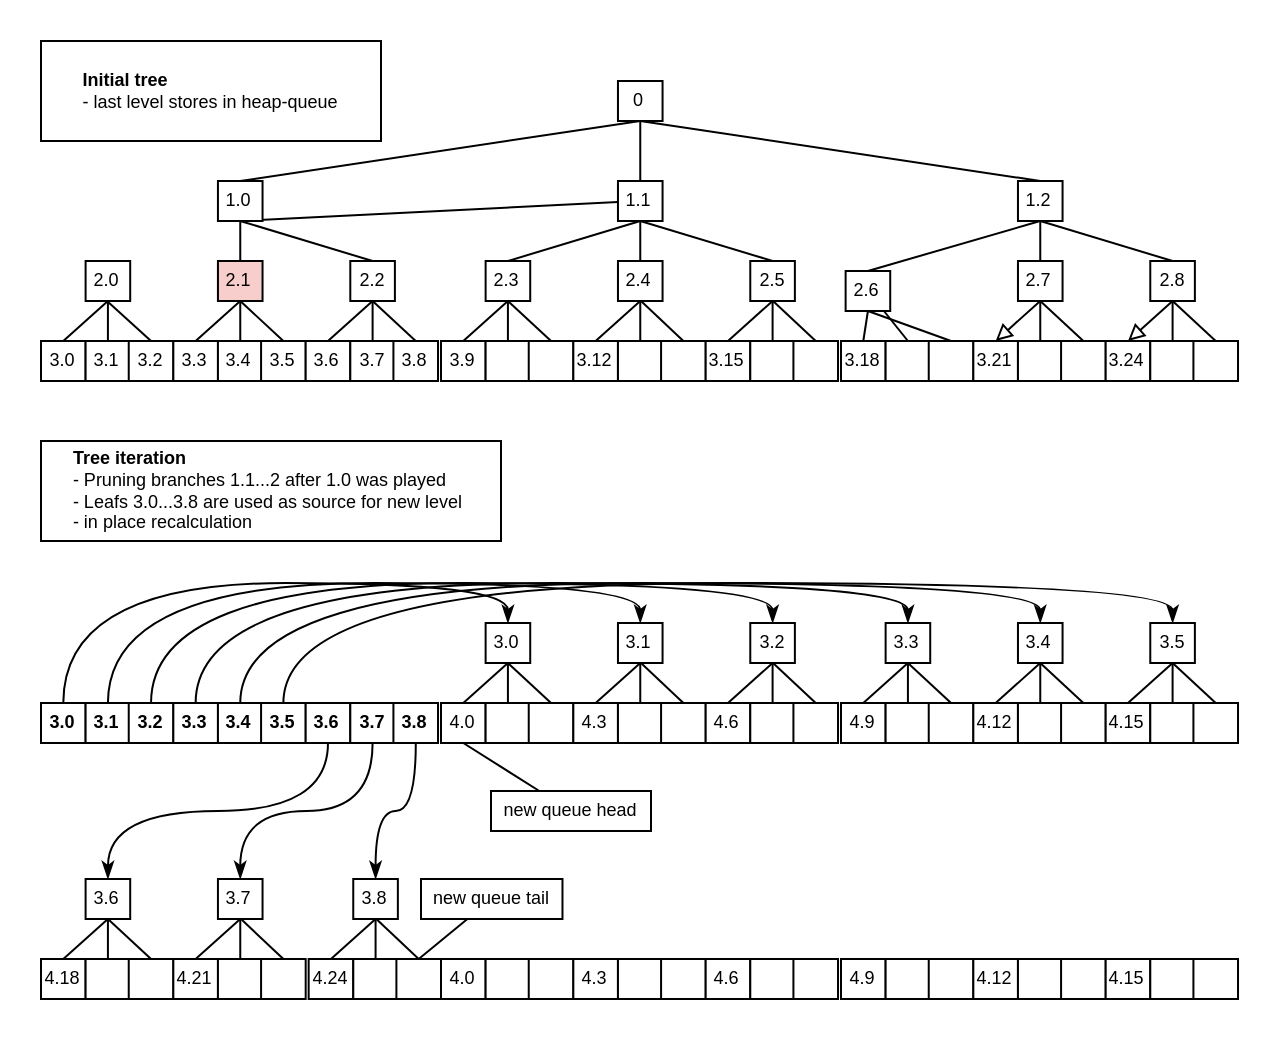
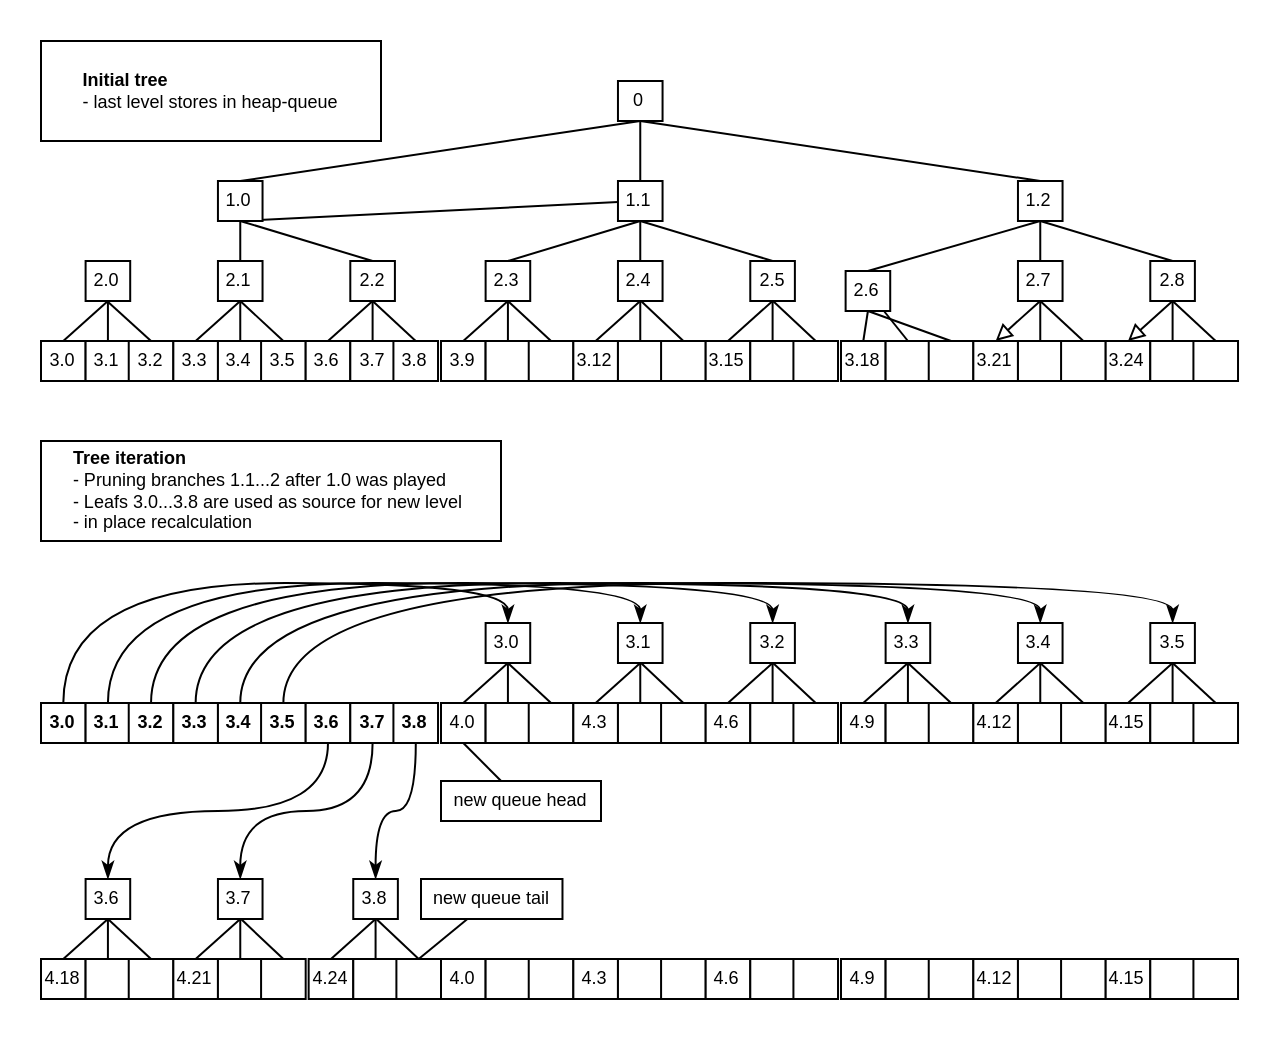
node "2.1": fillcolor #f8cecc -> #ffffff
node "new queue head": moved (571, 811) -> (521, 801)
